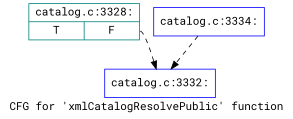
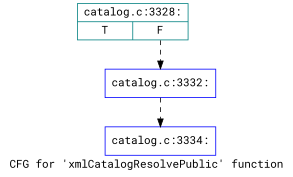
edge "catalog.c:3334:" -> "catalog.c:3332:": reversed
